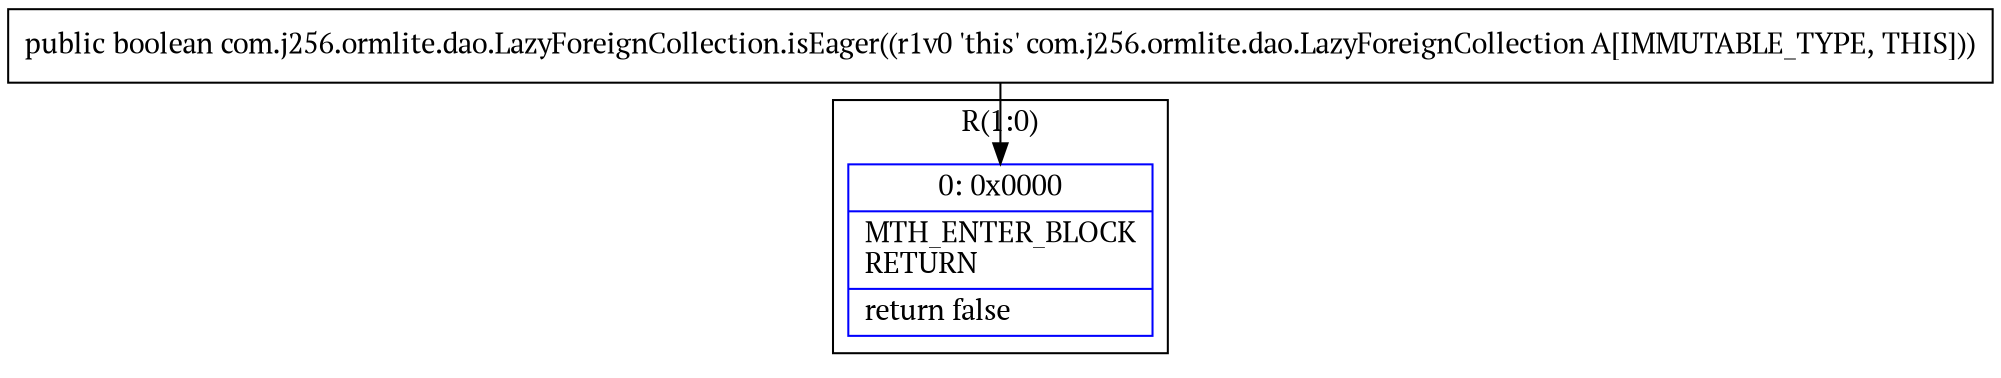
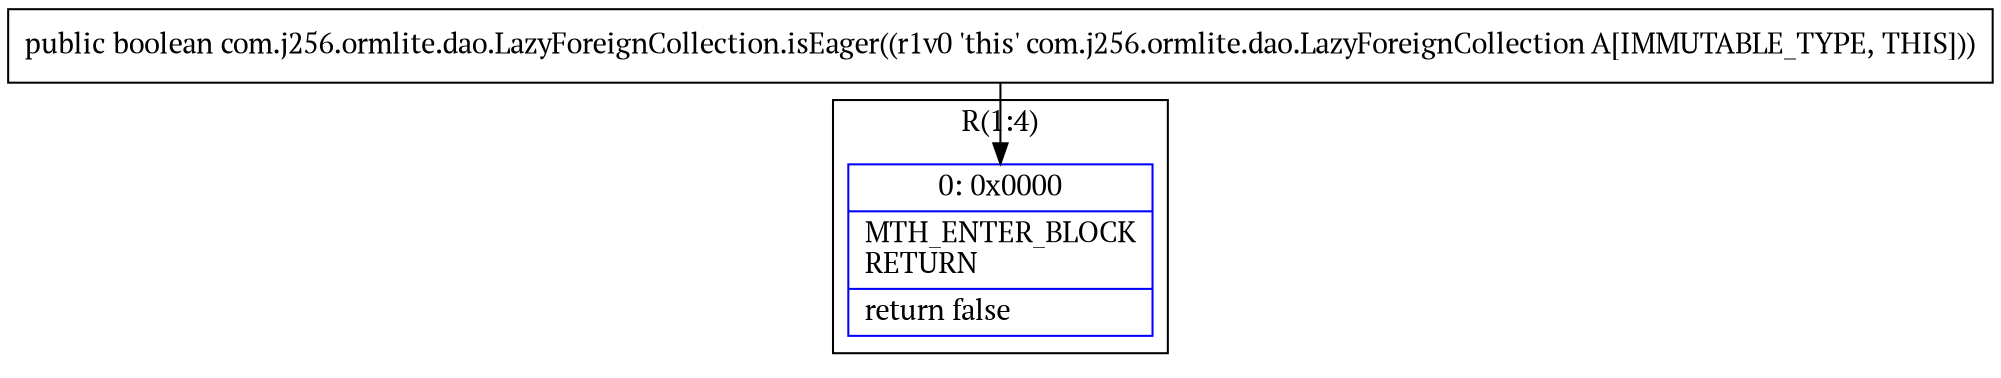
cluster "R(1:0)": label "R(1:0)" -> "R(1:4)"
